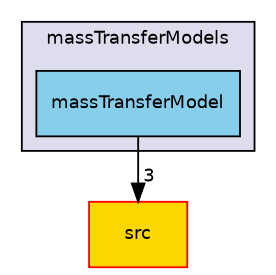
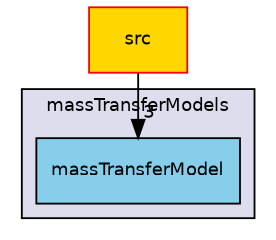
edge "massTransferModel" -> "src": reversed
